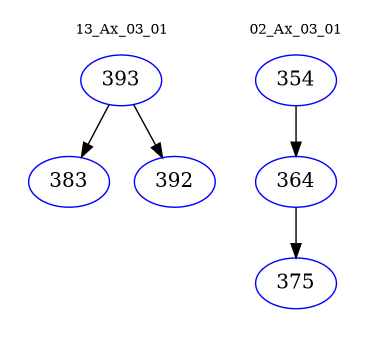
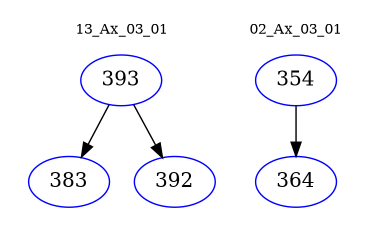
node "375": removed
